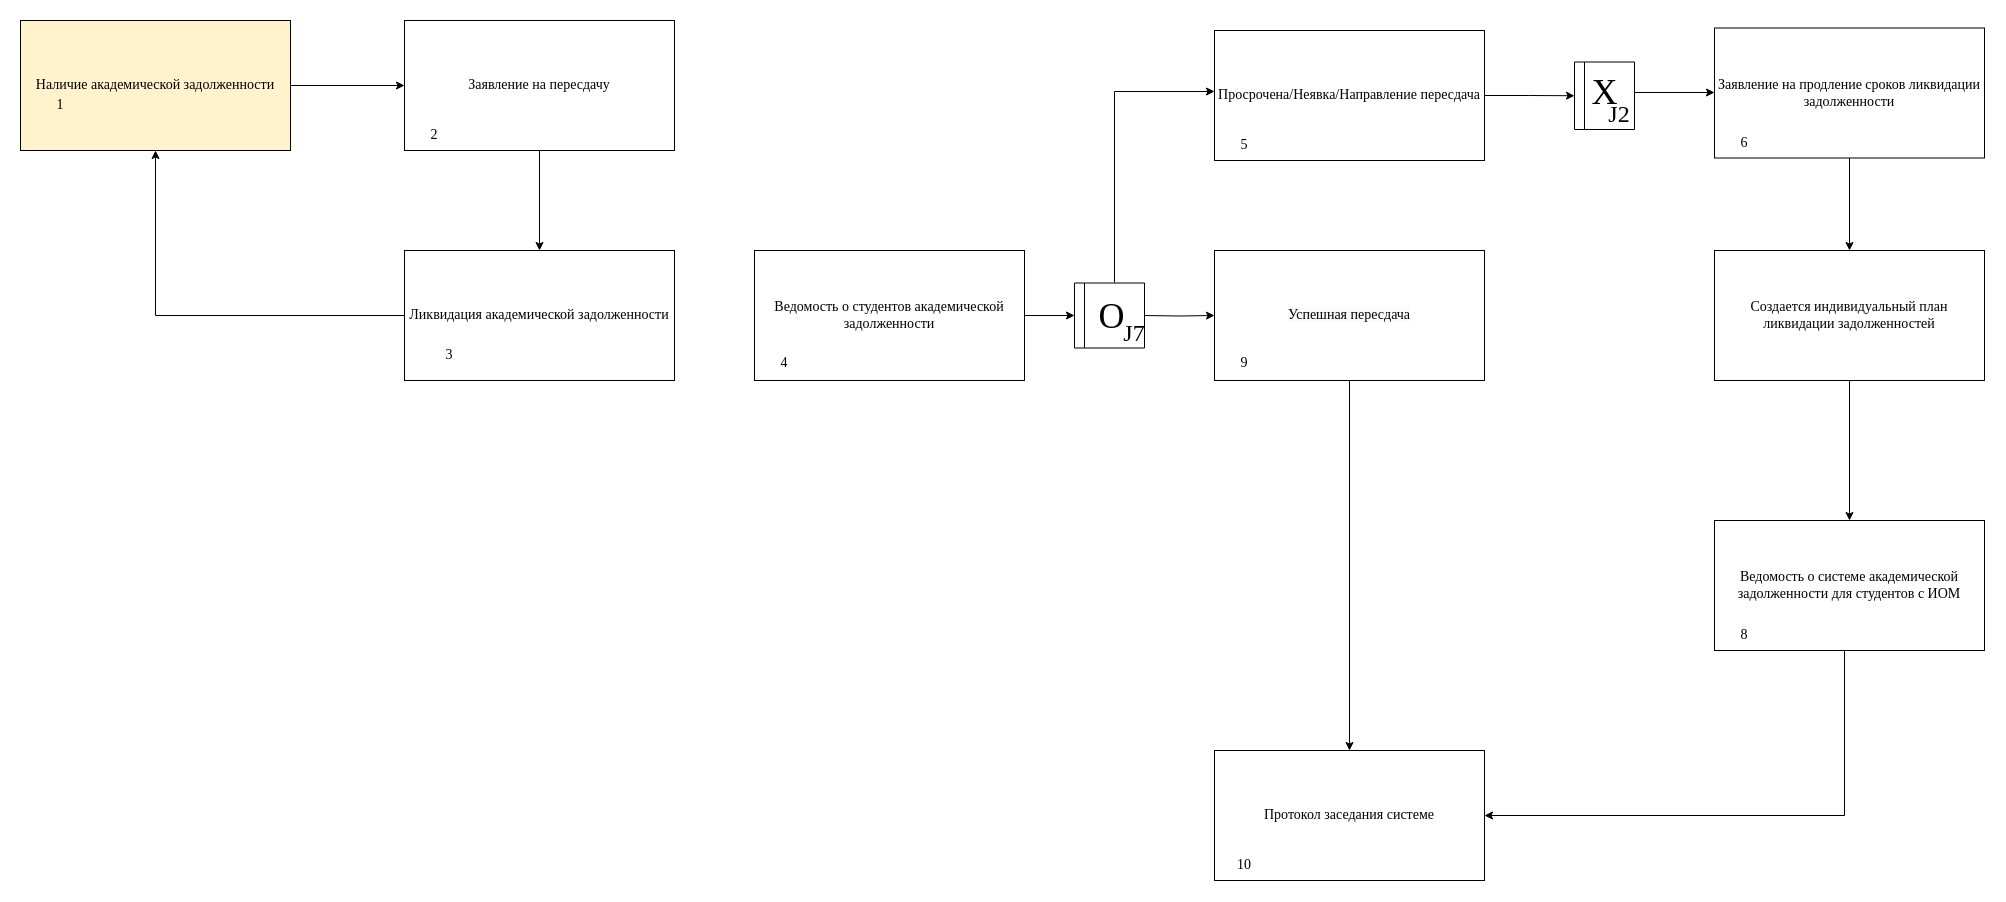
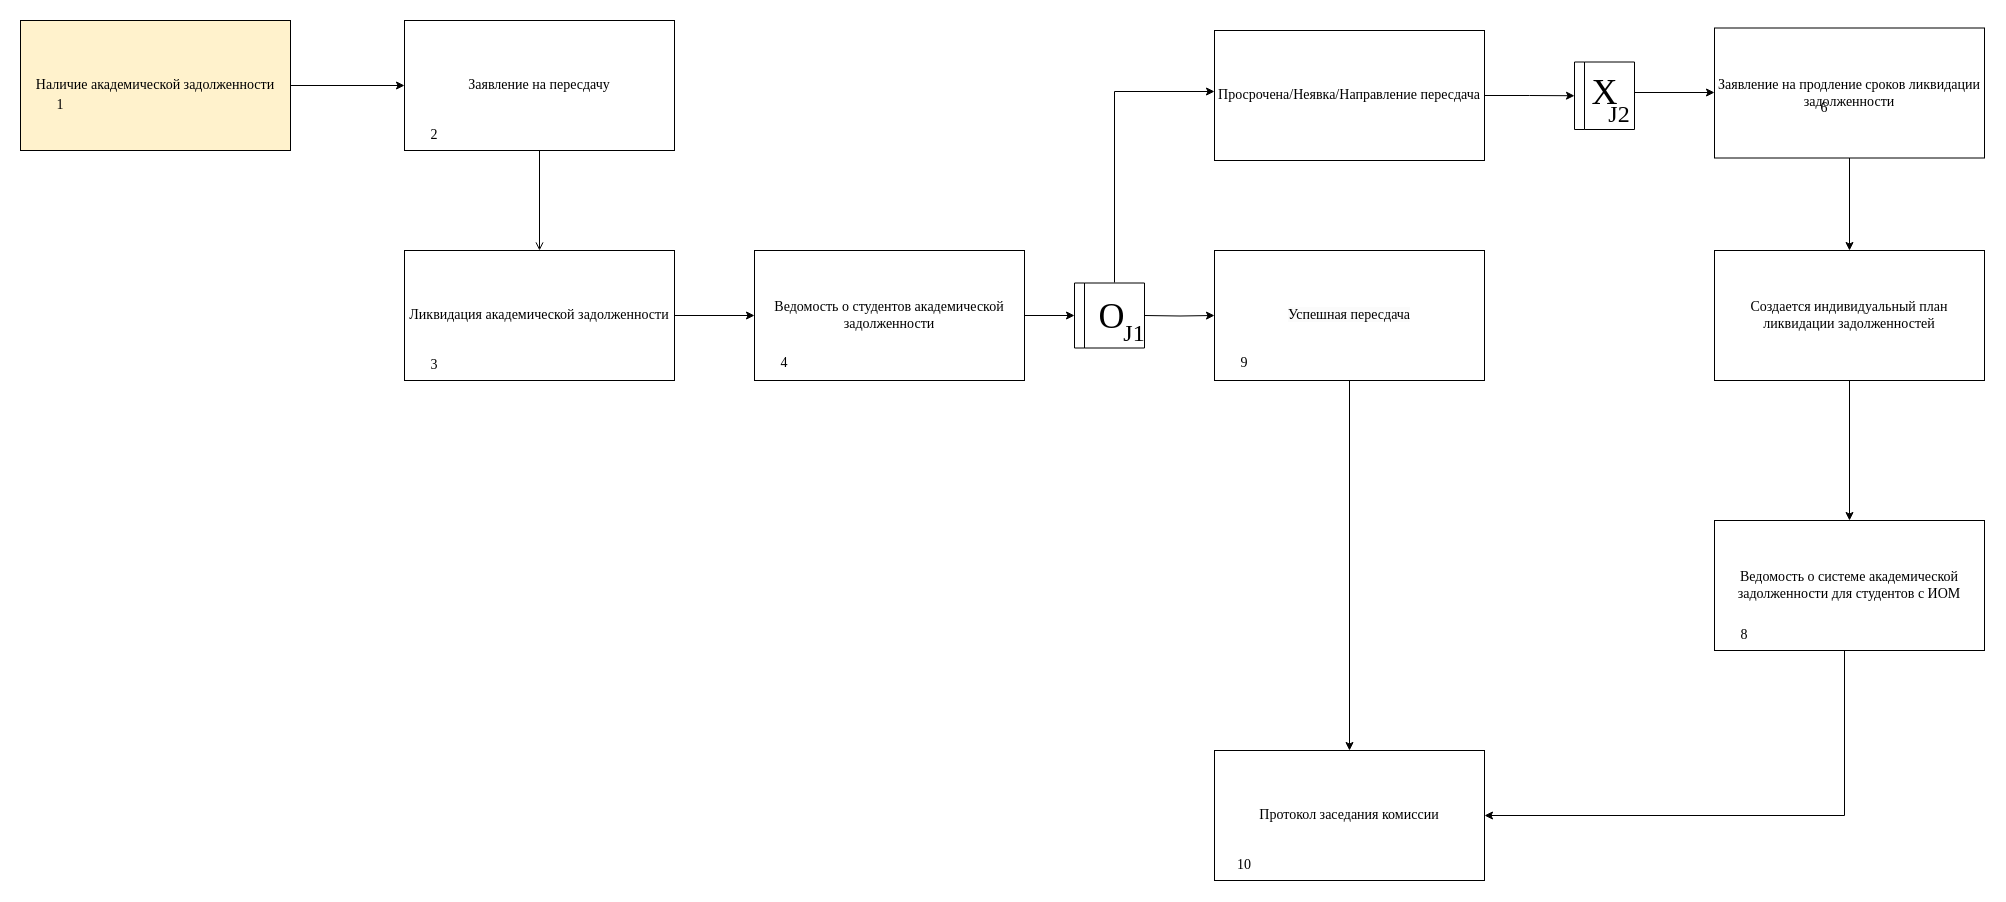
node "6": moved (1745, 143) -> (1825, 108)
node "5": removed
edge "Заявление на пересдачу" -> "Ликвидация академической задолженности": arrowhead classic -> open
edge "Ликвидация академической задолженности" -> "Наличие академической задолженности": now "Ликвидация академической задолженности" -> "Ведомость о студентов академической задолженности"
node "J7": label "J7" -> "J1"
node "3": moved (450, 356) -> (435, 366)
node "Протокол заседания системе": label "Протокол заседания системе" -> "Протокол заседания комиссии"
